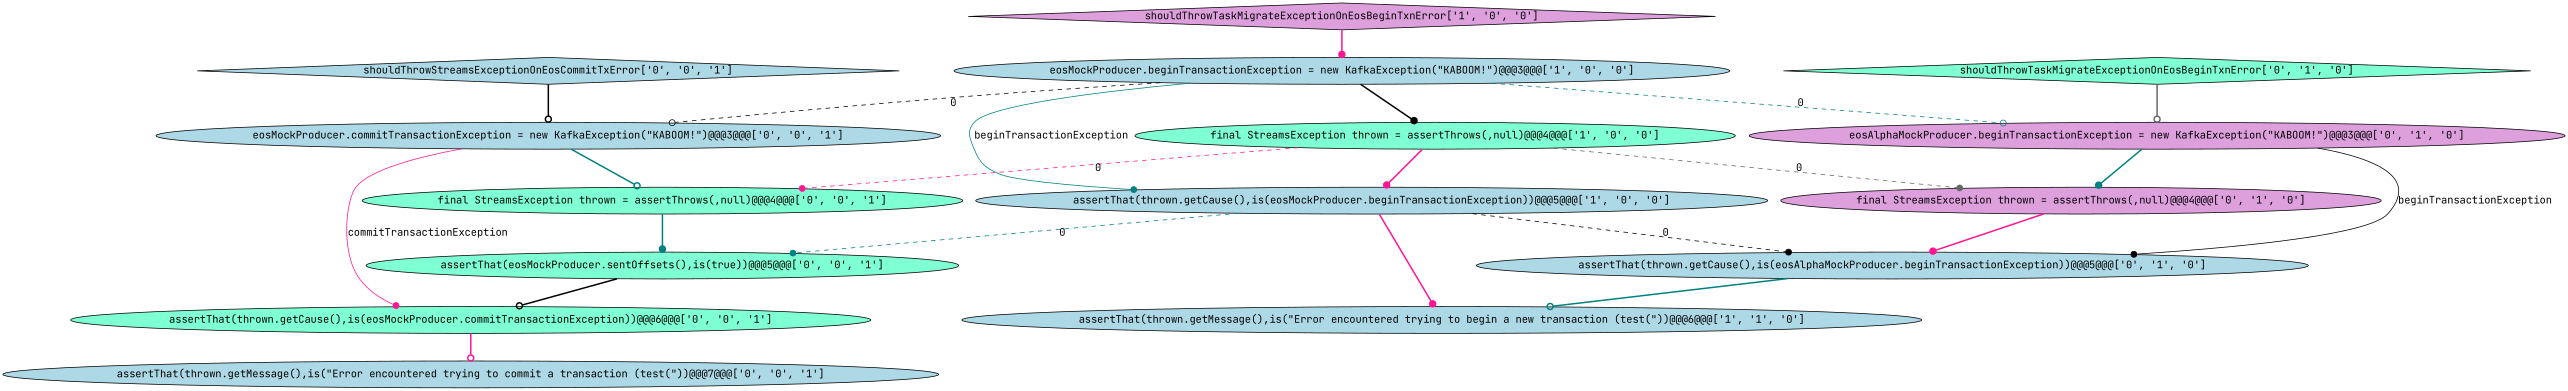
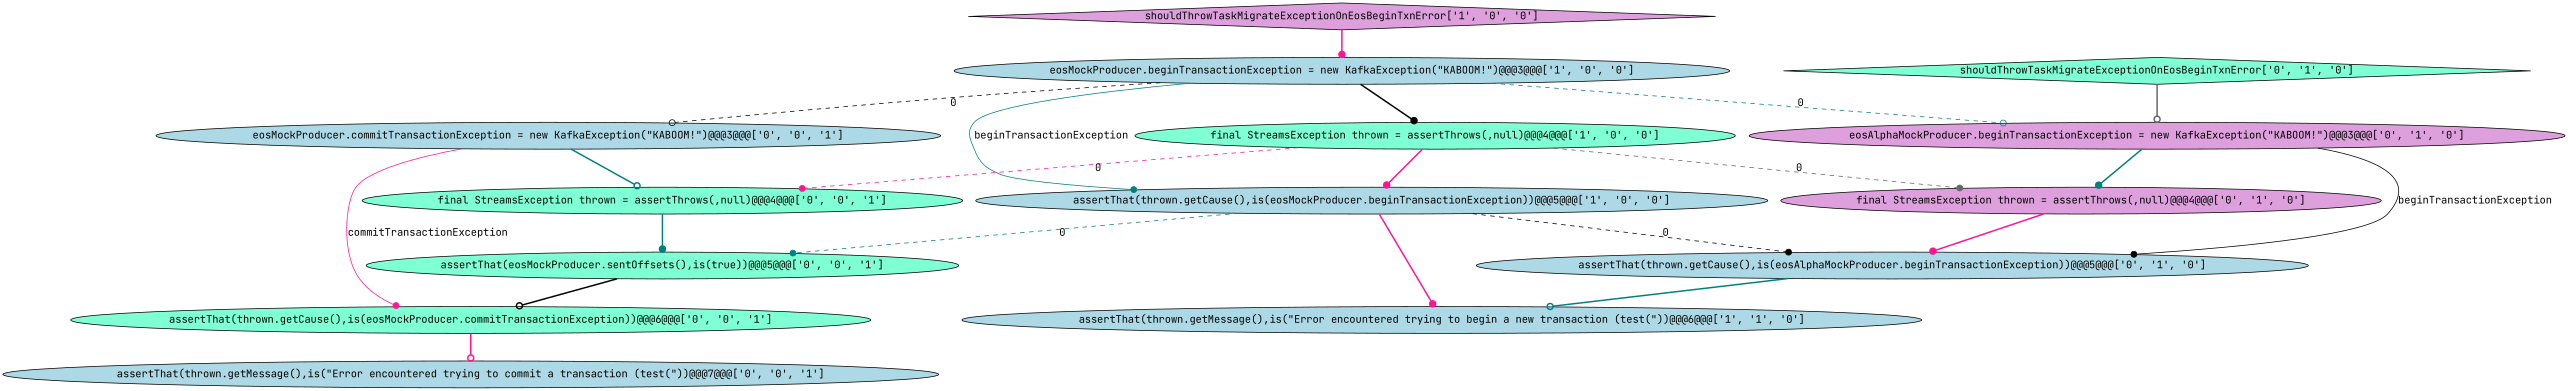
node "shouldThrowStreamsExceptionOnEosCommitTxError['0', '0', '1']": removed
